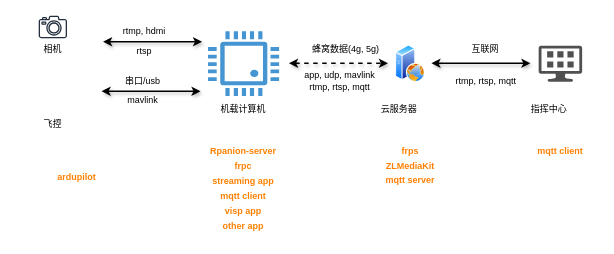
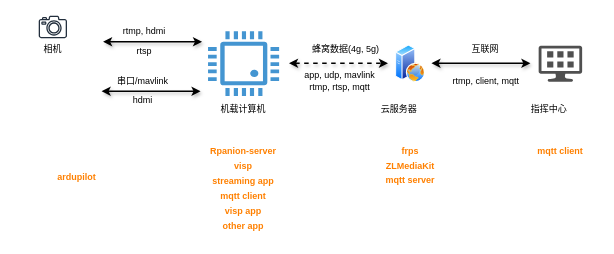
node "串口/usb": label "串口/usb" -> "串口/mavlink"
node "rtmp, rtsp, mqtt": label "rtmp, rtsp, mqtt" -> "rtmp, client, mqtt"
node "mavlink": label "mavlink" -> "hdmi"
node "飞控": removed
node "frpc": label "frpc" -> "visp"
